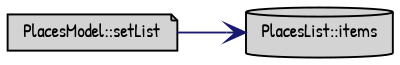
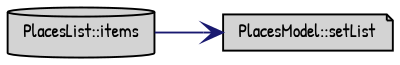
edge "PlacesModel::setList" -> "PlacesList::items": reversed
